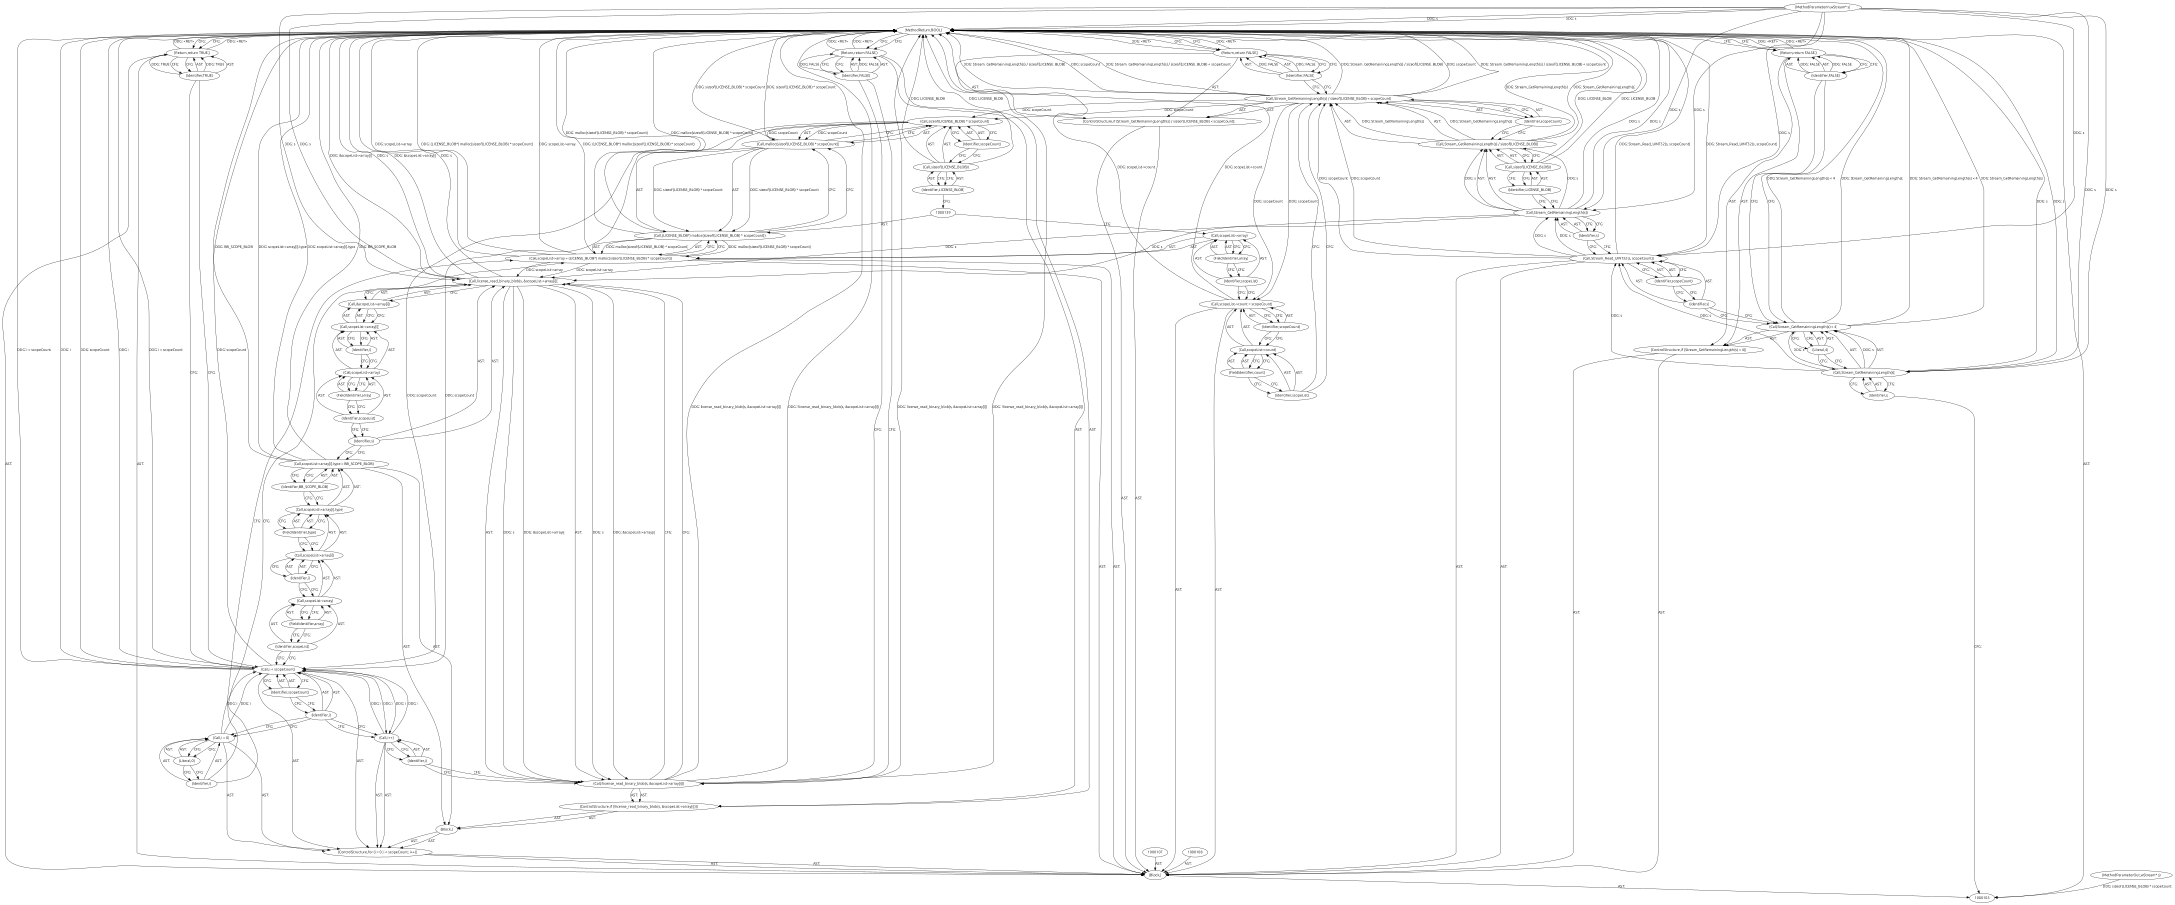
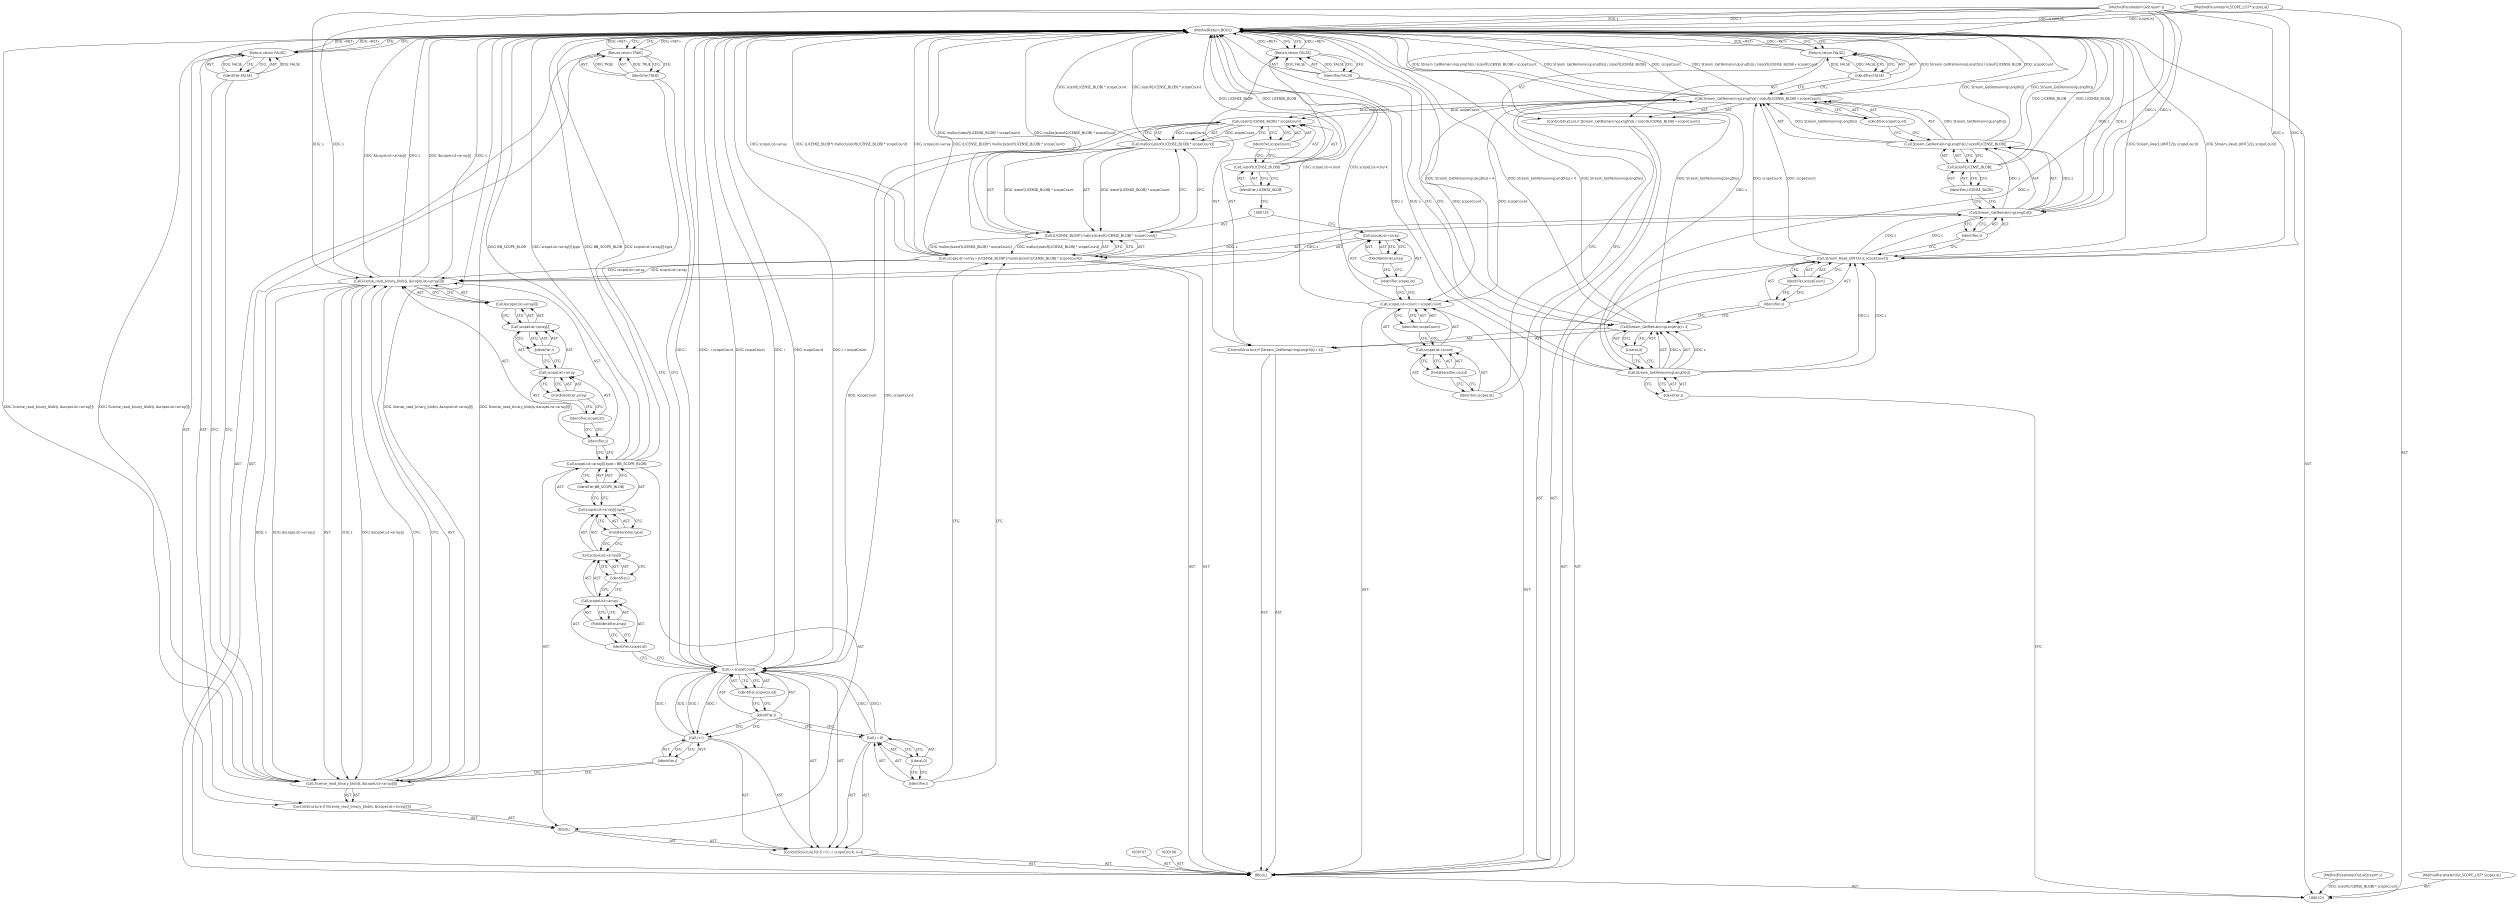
node "(MethodParameterIn,SCOPE_LIST* scopeList)": added
node "(MethodParameterOut,SCOPE_LIST* scopeList)": added
